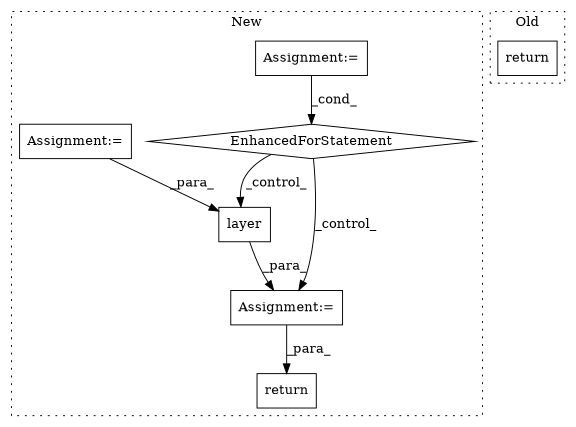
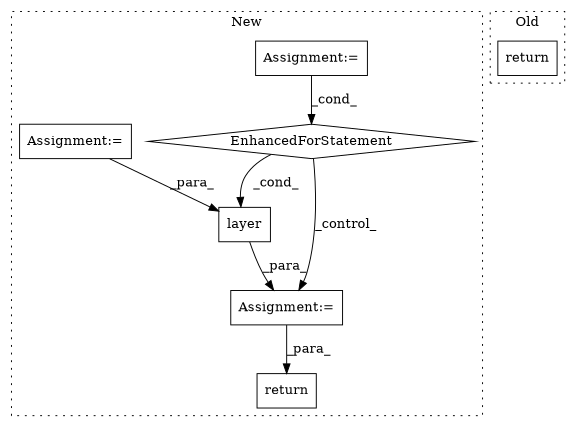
edge "EnhancedForStatement" -> "layer": label "_control_" -> "_cond_"
